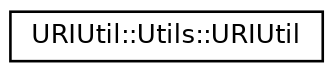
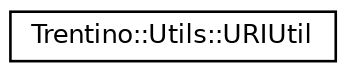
node "URIUtil::Utils::URIUtil": label "URIUtil::Utils::URIUtil" -> "Trentino::Utils::URIUtil"
